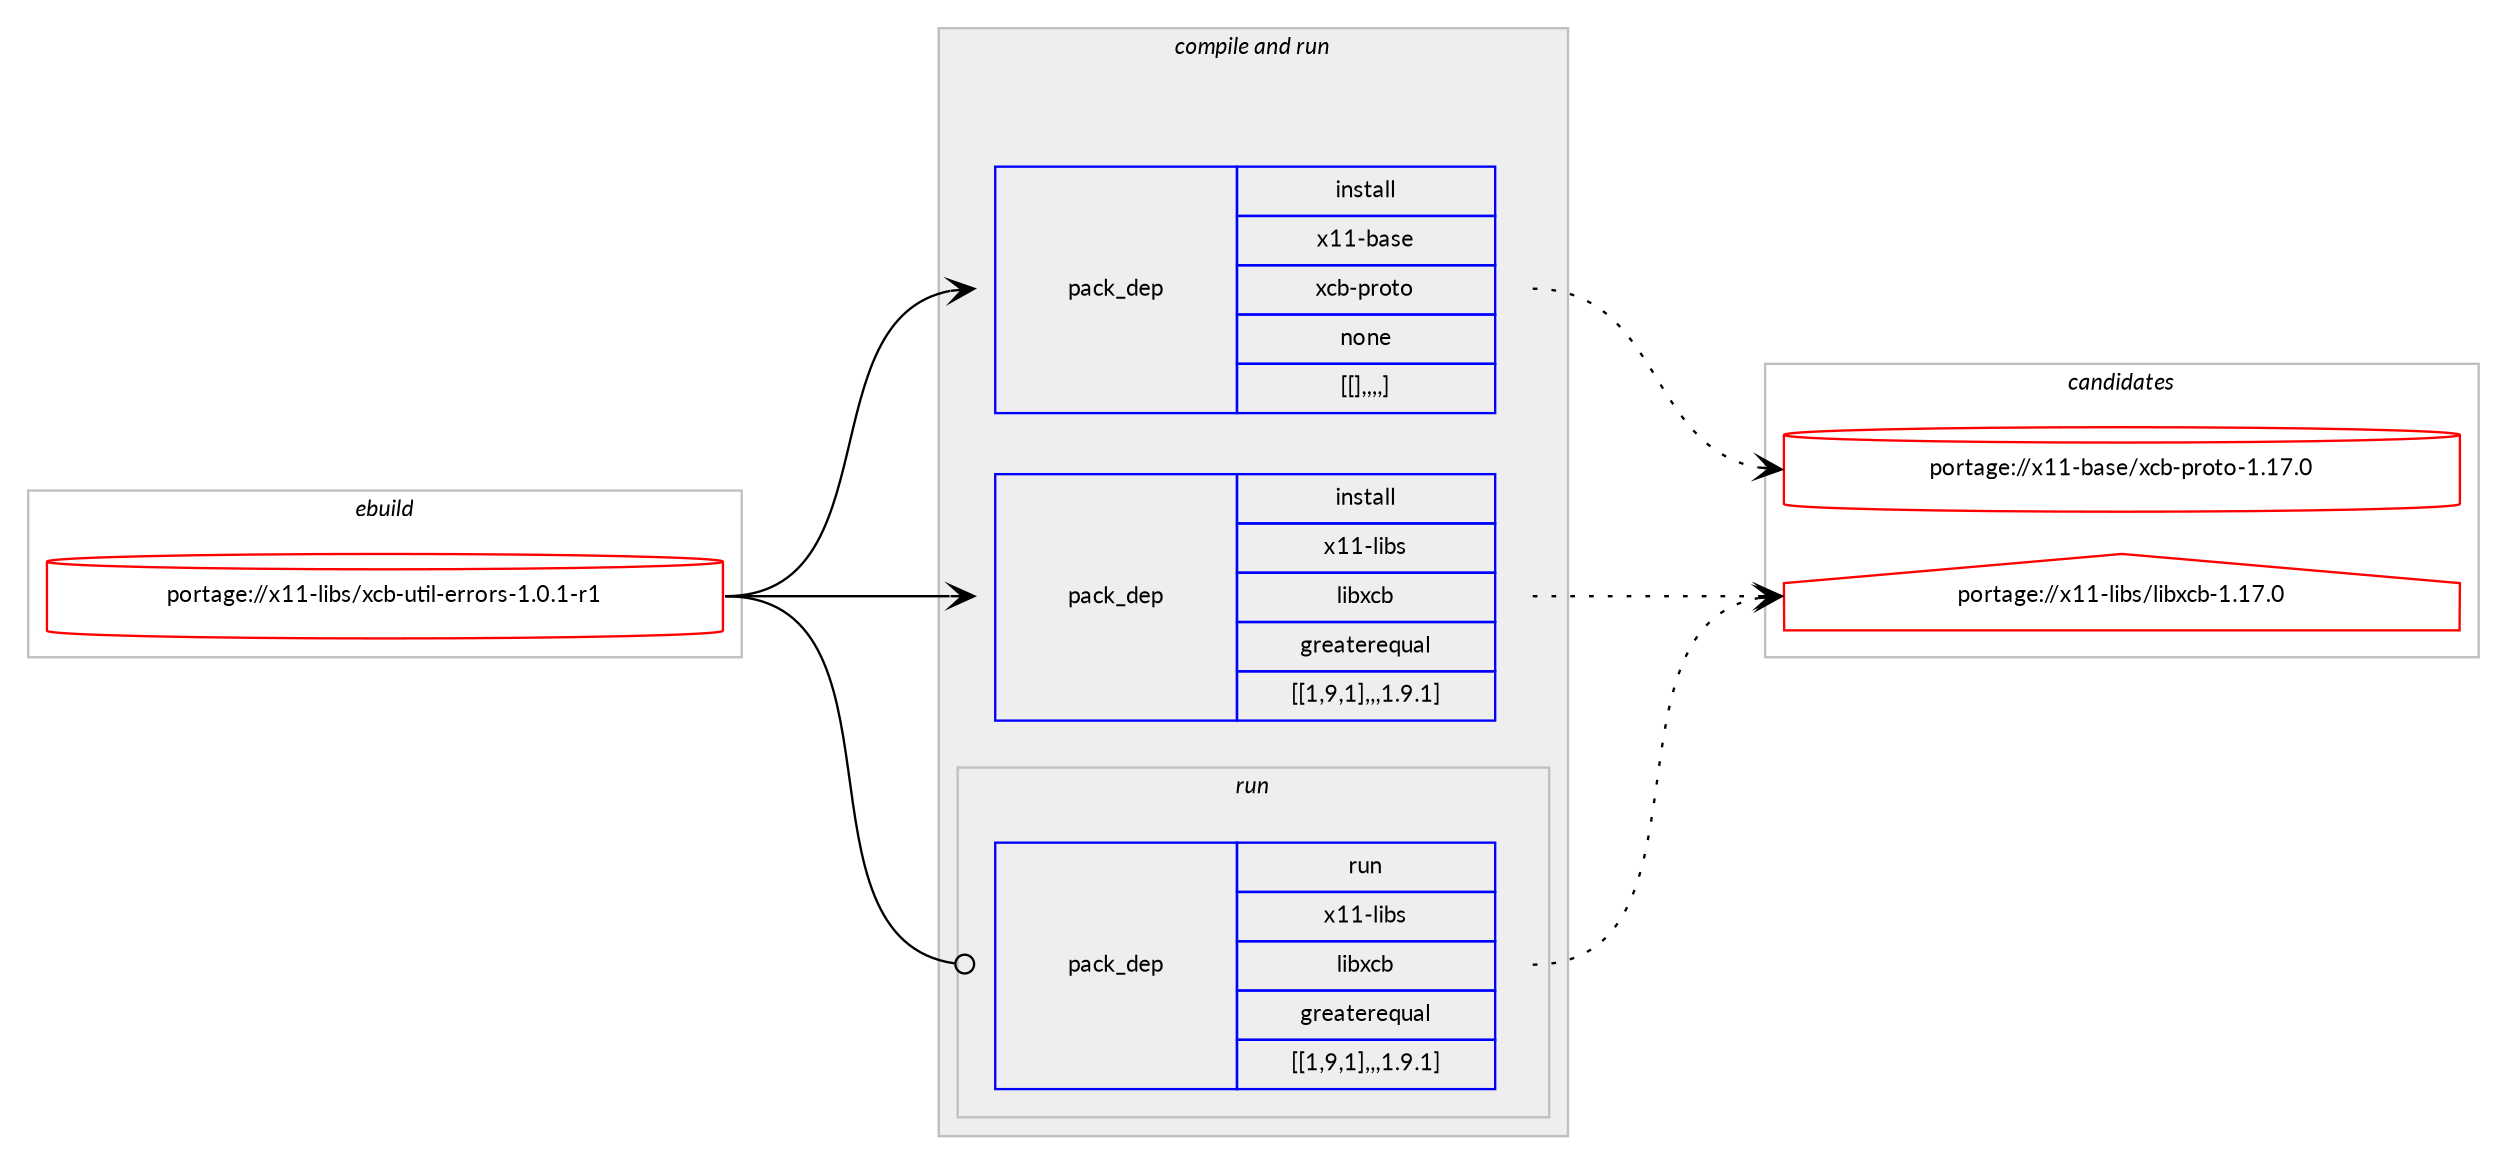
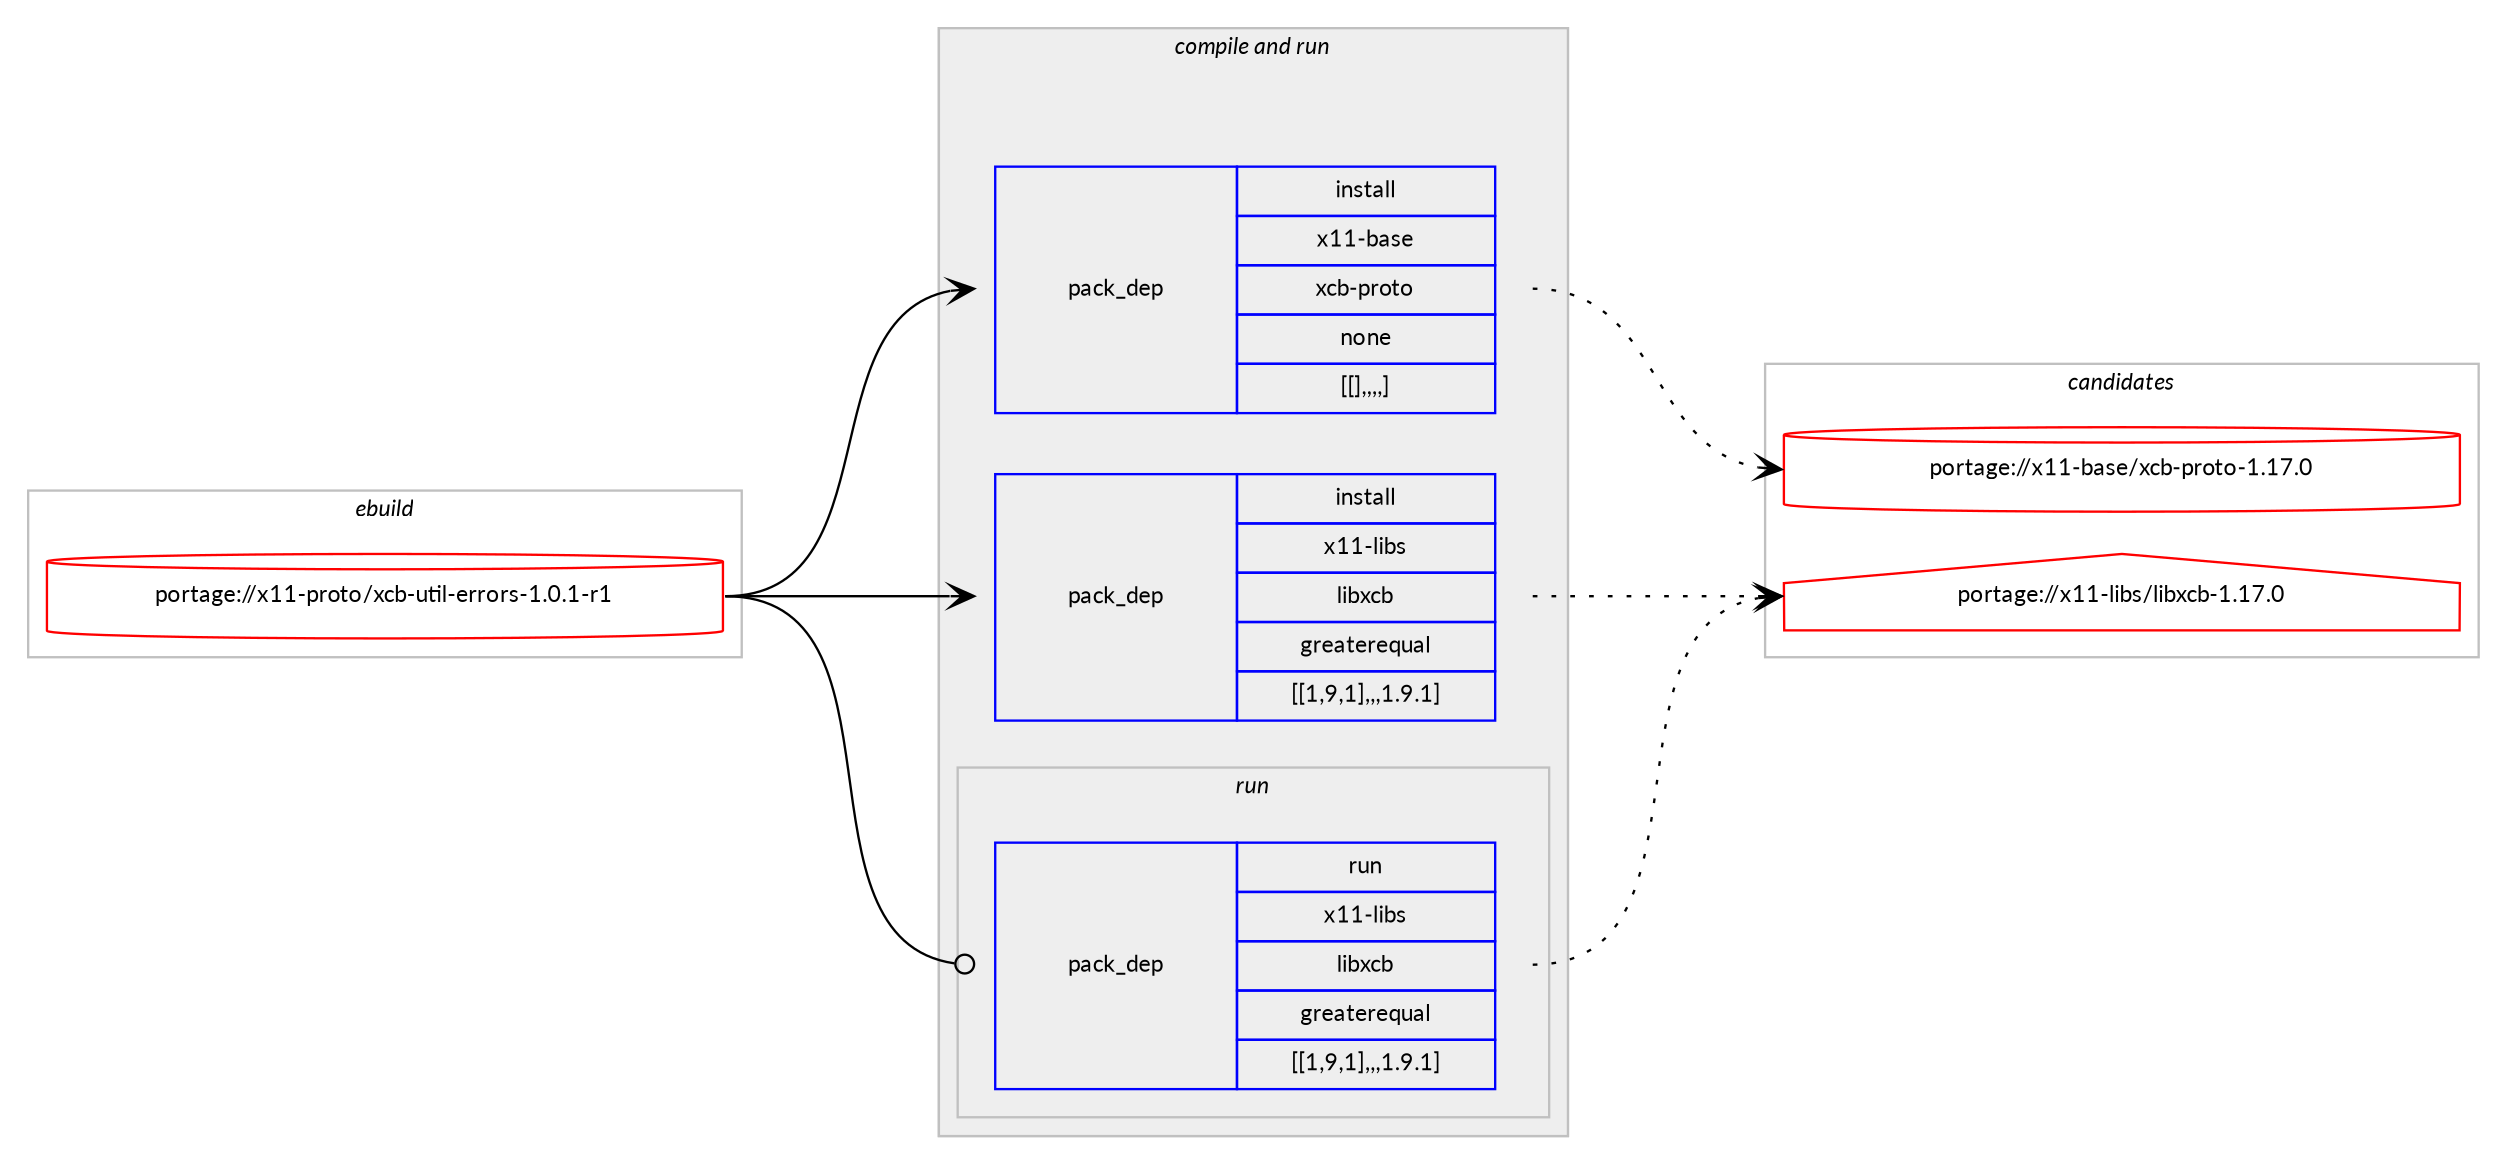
node "portage://x11-libs/xcb-util-errors-1.0.1-r1": label "portage://x11-libs/xcb-util-errors-1.0.1-r1" -> "portage://x11-proto/xcb-util-errors-1.0.1-r1"
